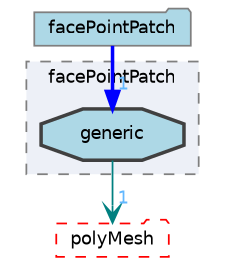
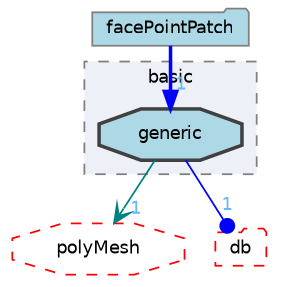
cluster "facePointPatch": label "facePointPatch" -> "basic"
node "polyMesh": shape folder -> octagon
node "db": added
